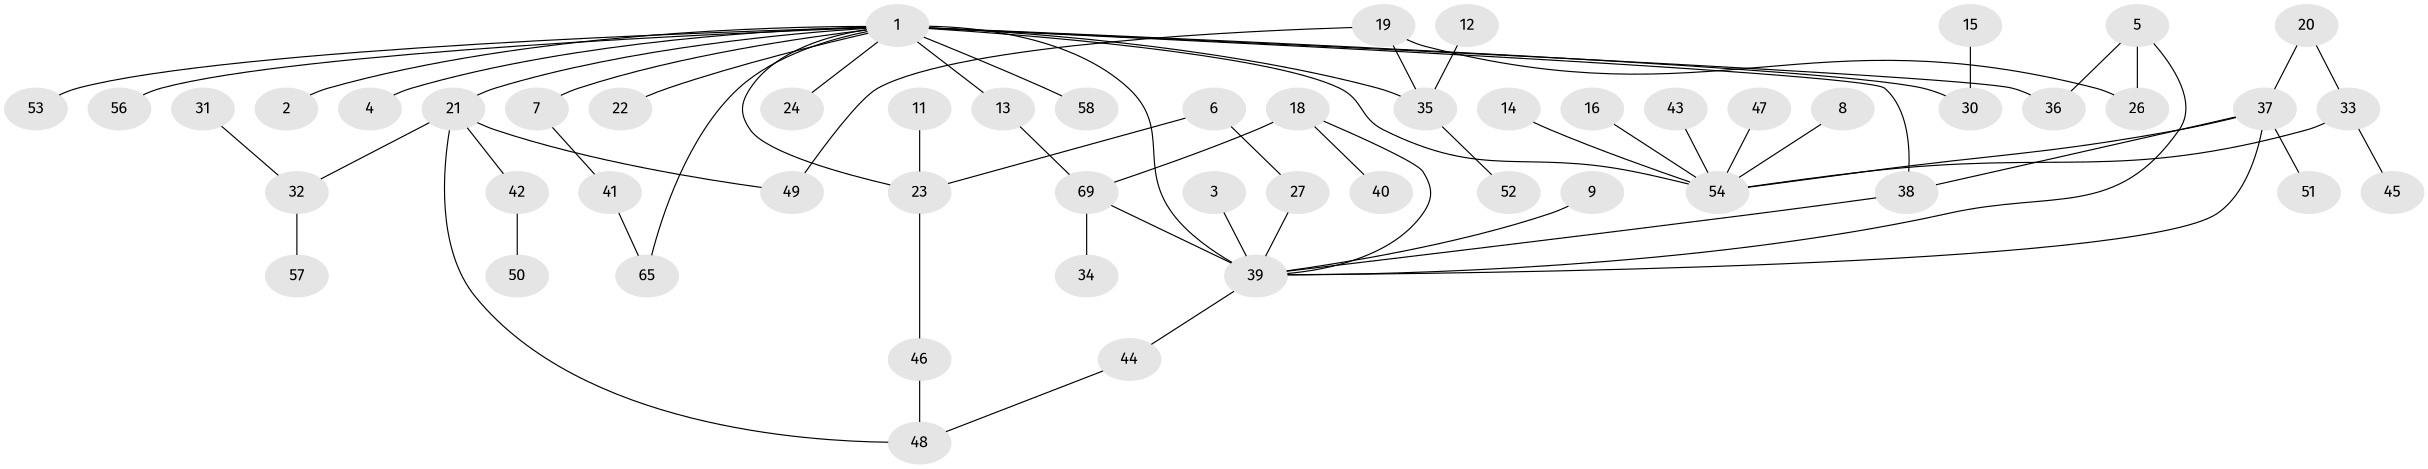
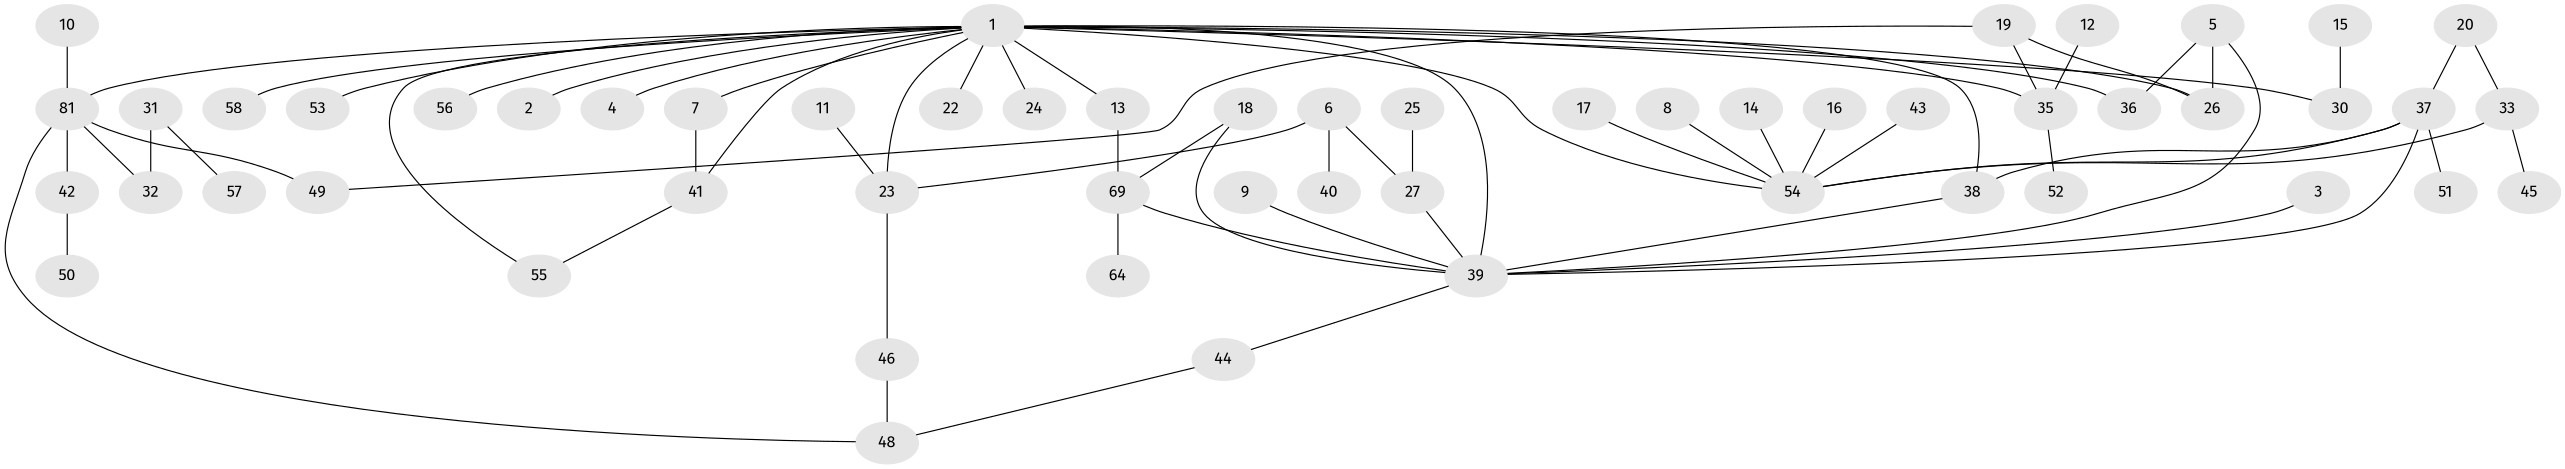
node "10": added
edge "1" -- "26": added
edge "1" -- "41": added
node "21": label "21" -> "81"
node "25": added
node "47": label "47" -> "17"
edge "18" -- "40": now "6" -- "40"
edge "32" -- "57": now "31" -- "57"
node "65": label "65" -> "55"
node "34": label "34" -> "64"
